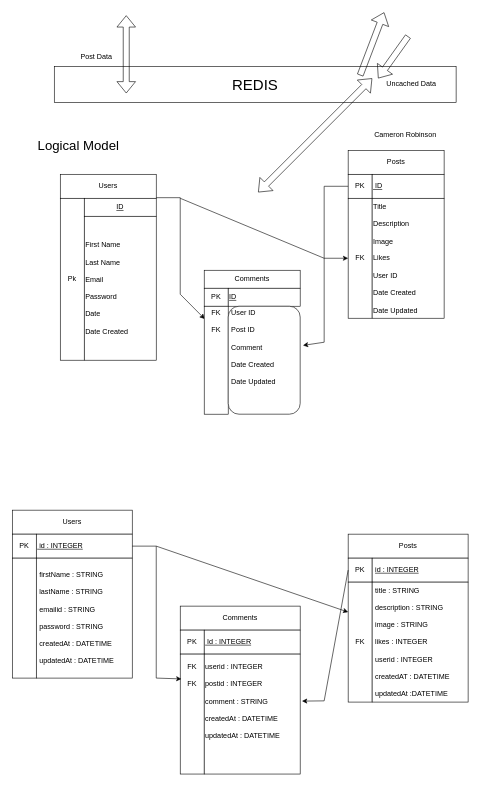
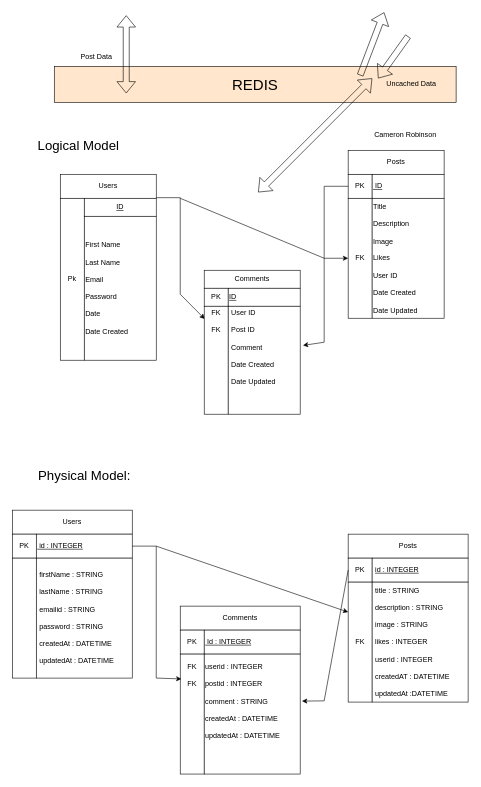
node "REDIS": fillcolor #ffffff -> #ffe6cc
node "User ID Post ID Comment Date Created Date Updated": shape rounded rectangle -> rectangle
node "Physical Model:": added
